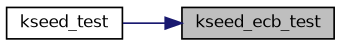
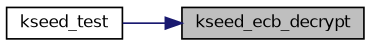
node "kseed_ecb_test": label "kseed_ecb_test" -> "kseed_ecb_decrypt"
